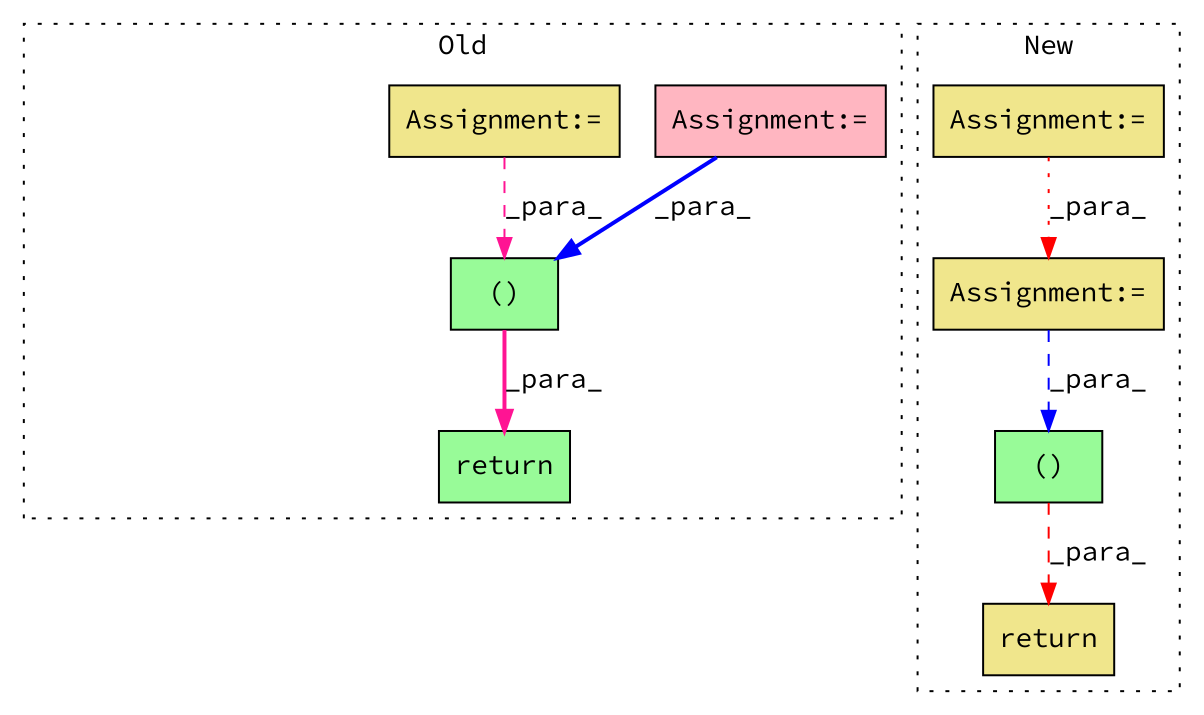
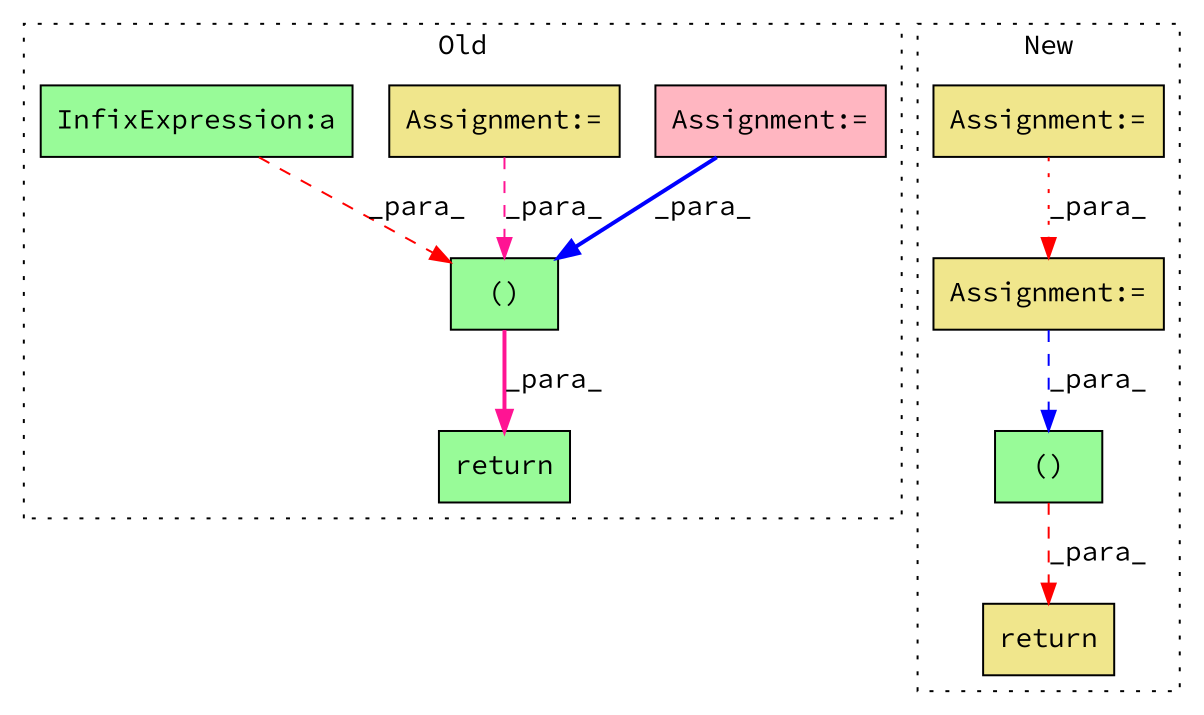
node "InfixExpression:a": added
